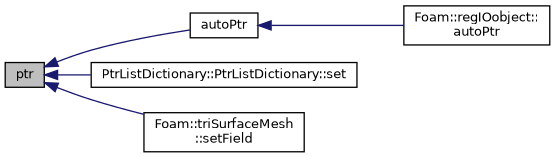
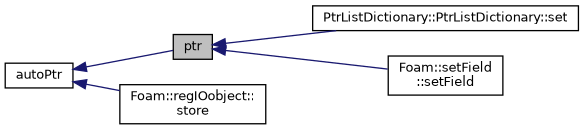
node "Foam::regIOobject:: autoPtr": label "Foam::regIOobject:: autoPtr" -> "Foam::regIOobject:: store"
edge "autoPtr" -> "ptr": reversed
node "Foam::triSurfaceMesh ::setField": label "Foam::triSurfaceMesh ::setField" -> "Foam::setField ::setField"
